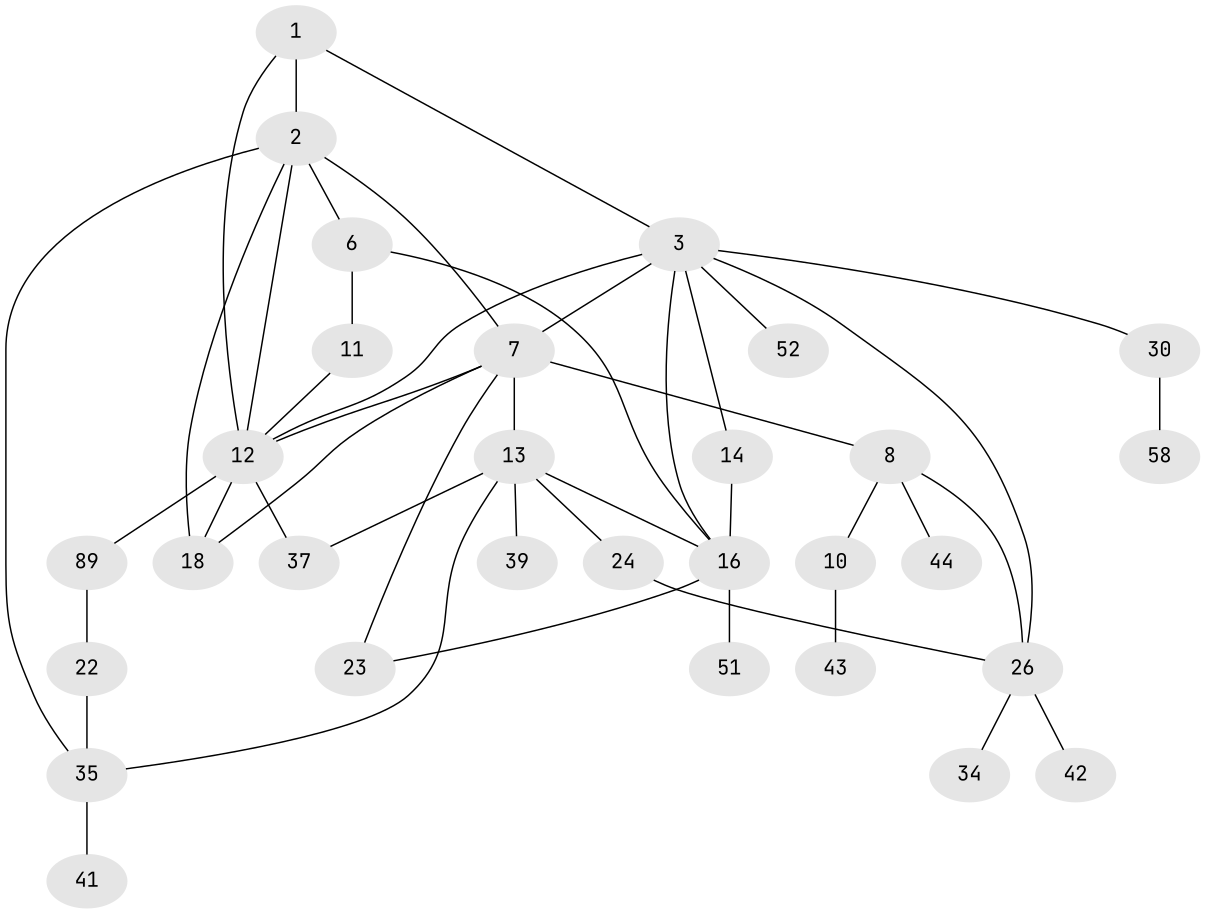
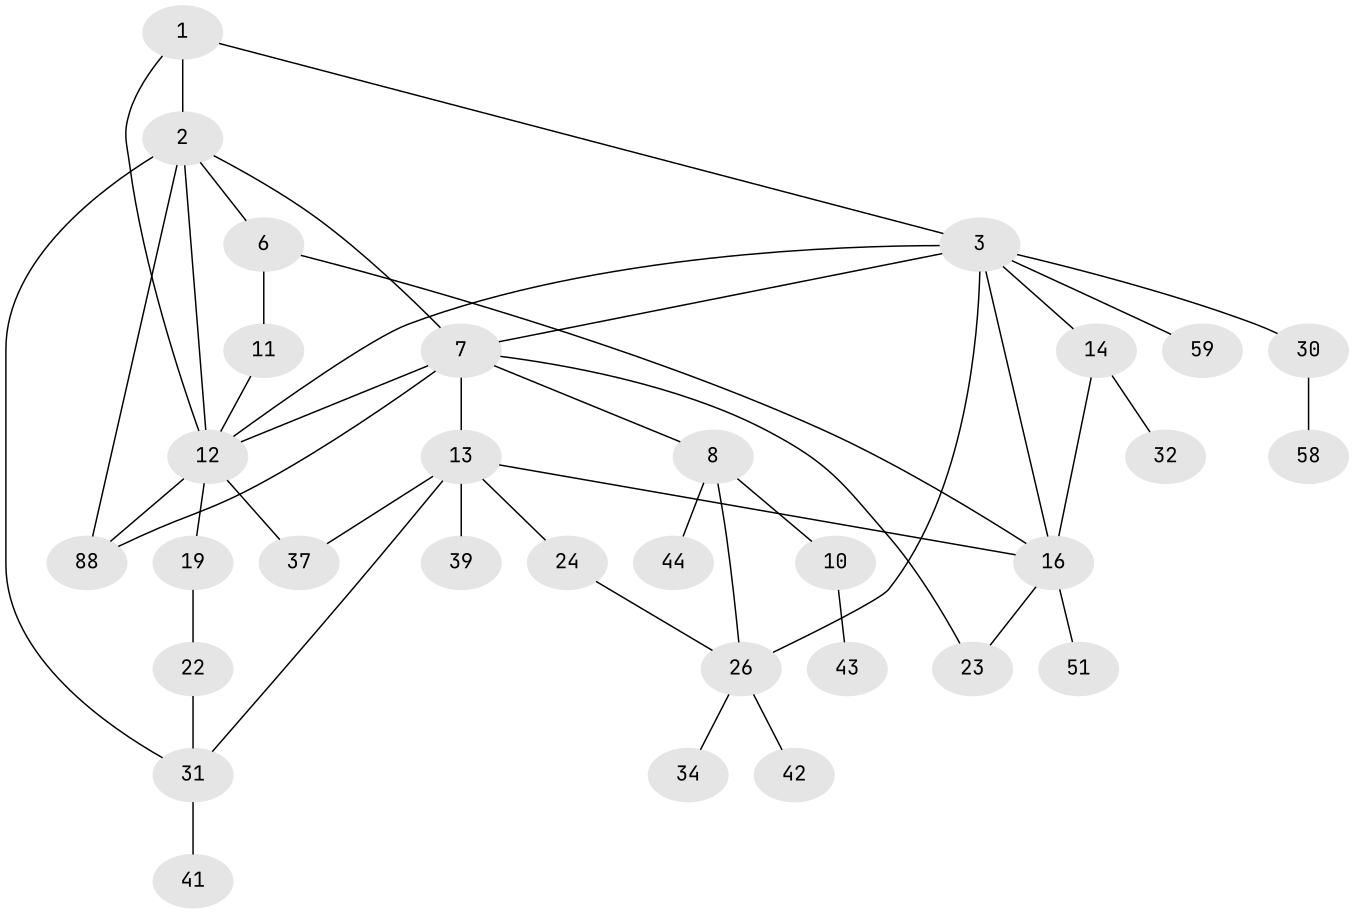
node "52": label "52" -> "59"
node "32": added
node "89": label "89" -> "19"
node "18": label "18" -> "88"
node "35": label "35" -> "31"
